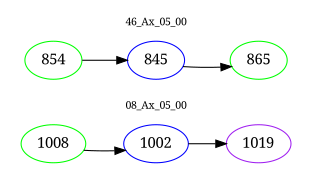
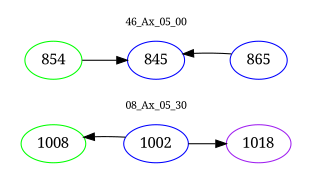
node "865": color green -> blue
edge "845" -> "865": reversed
cluster "08_Ax_05_00": label "08_Ax_05_00" -> "08_Ax_05_30"
node "1019": label "1019" -> "1018"
edge "1008" -> "1002": reversed
